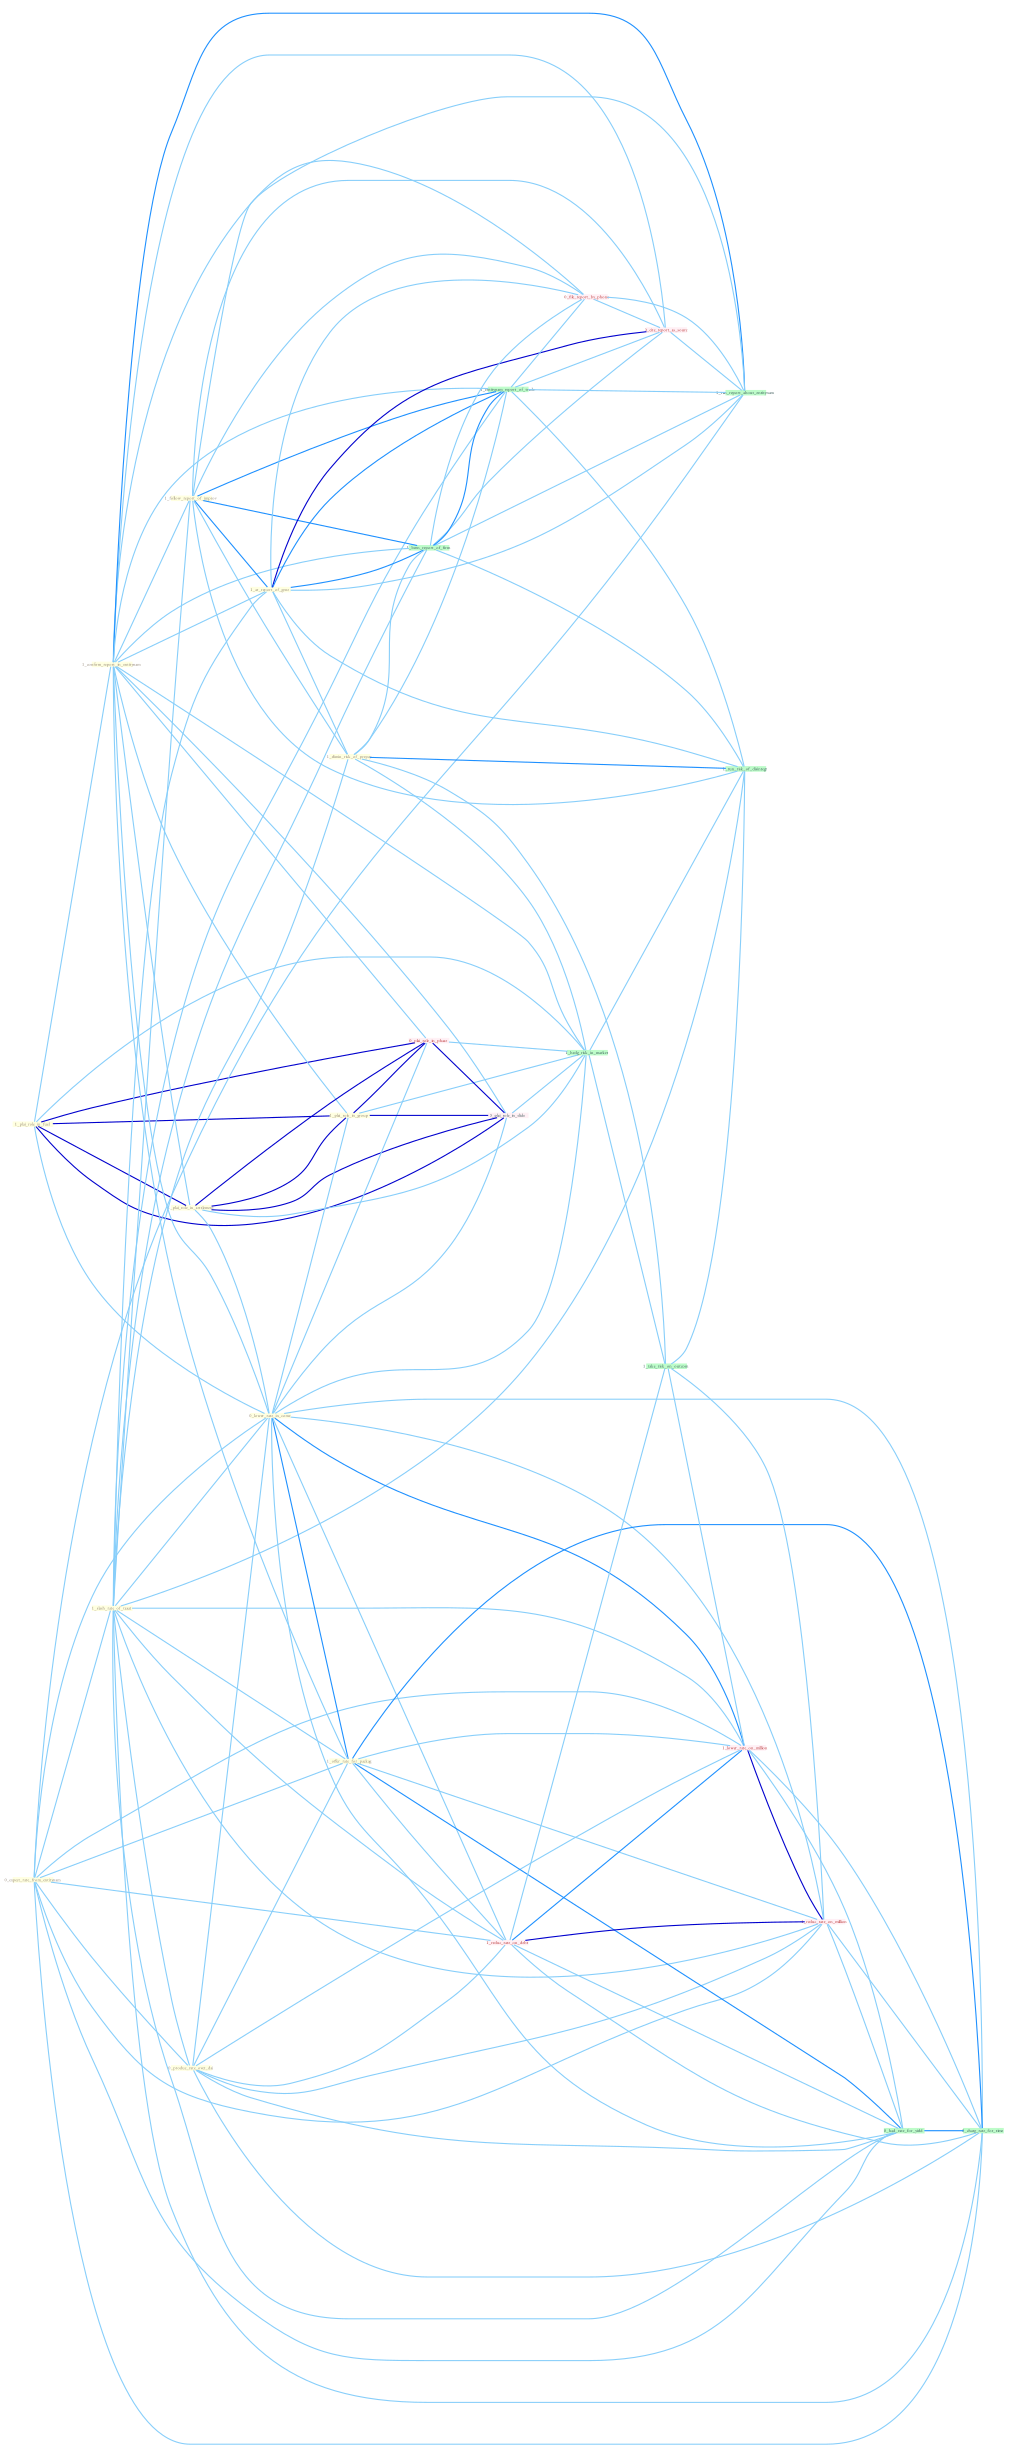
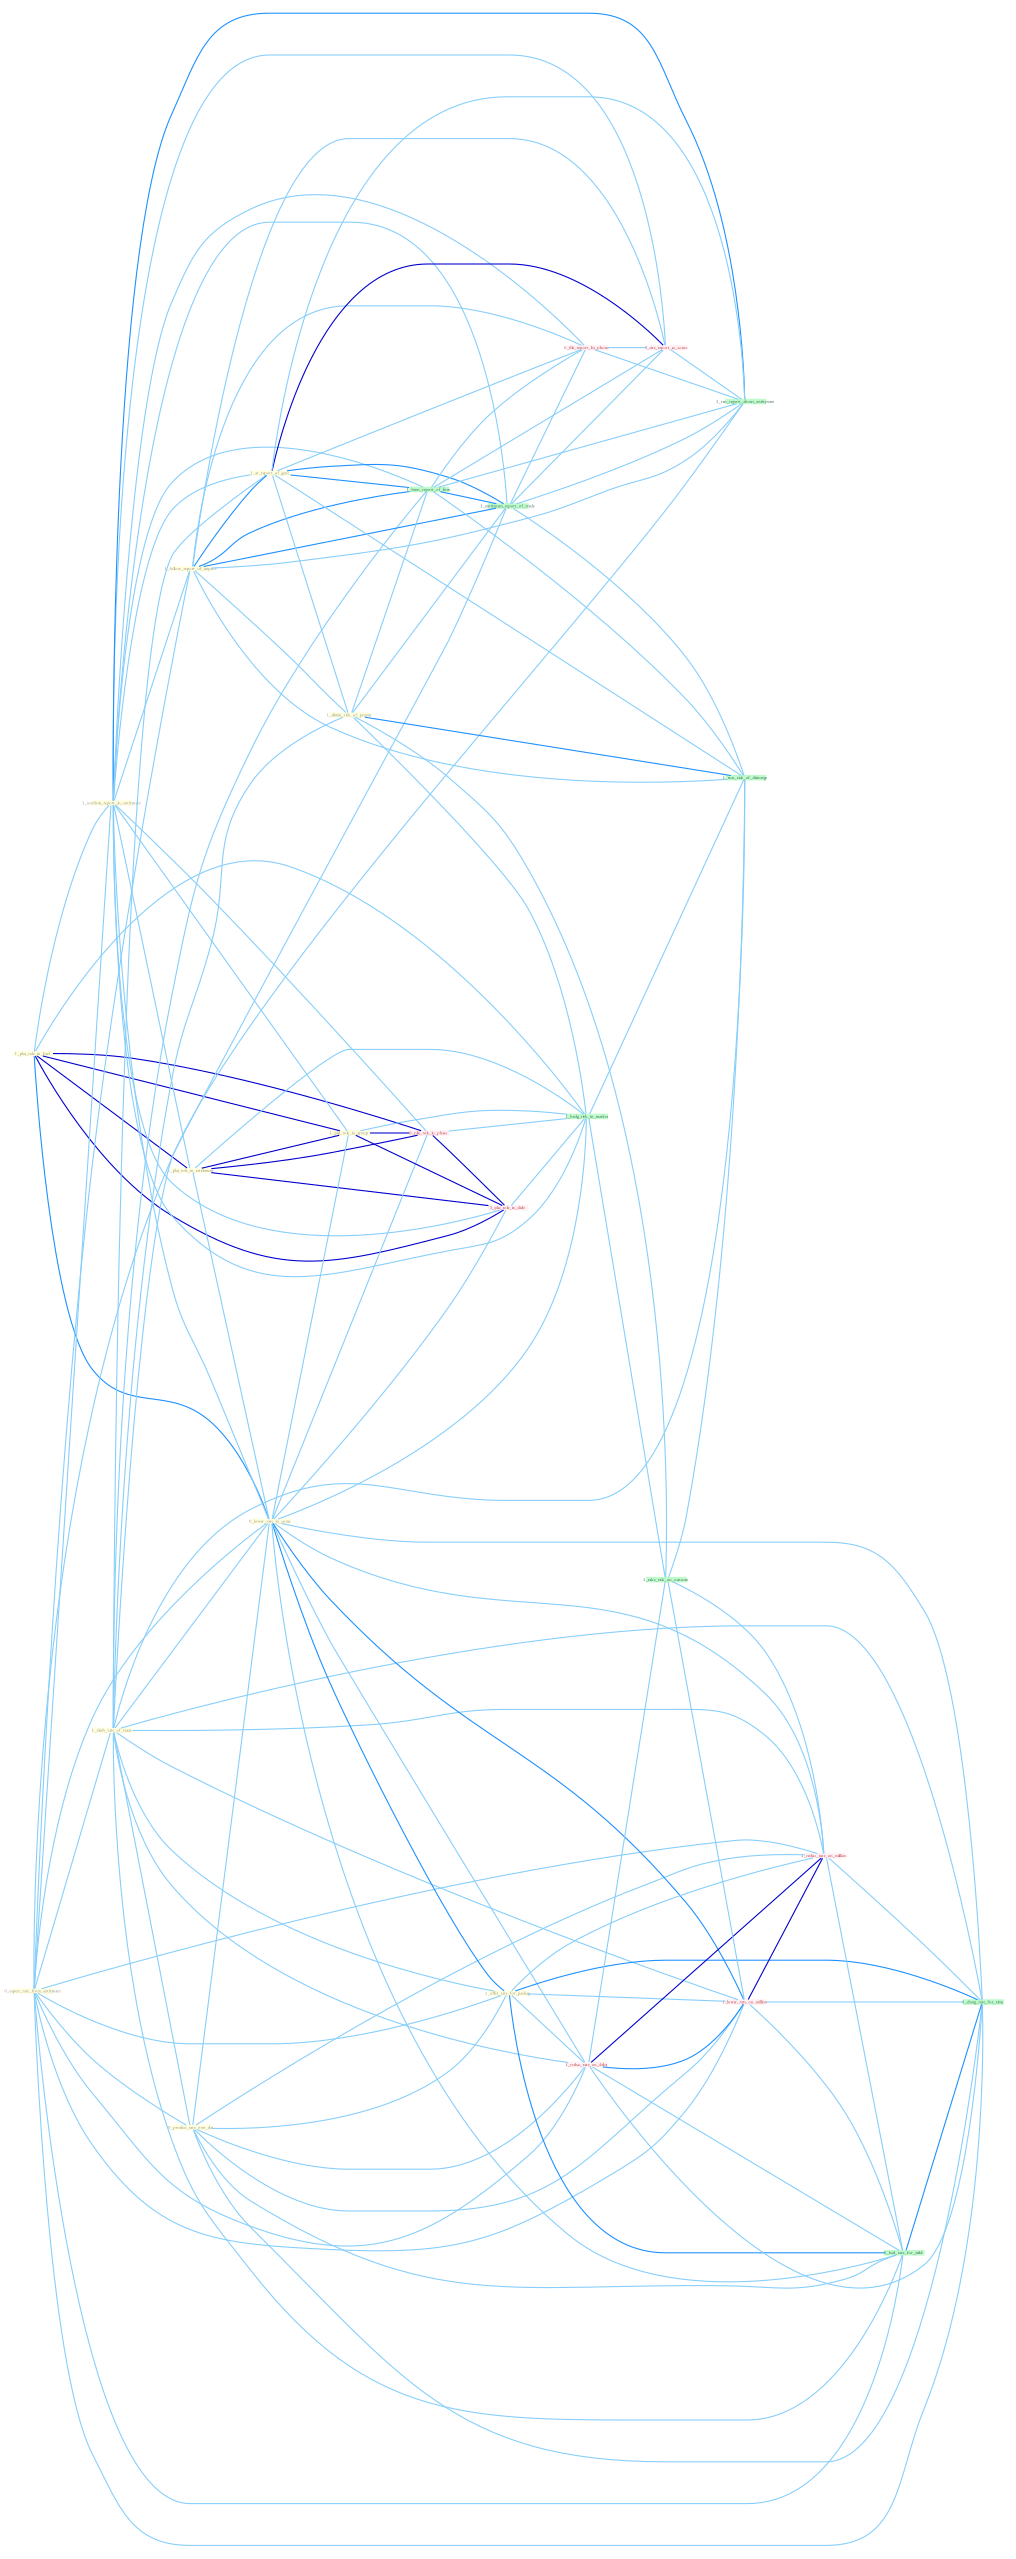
edge "1_follow_report_of_improv" -- "1_slash_rate_of_taxat": now "1_follow_report_of_improv" -- "0_expect_rate_from_entitynam"
node "0_plai_role_in_slide": fontcolor #2f4f4f -> #b22222
edge "1_confirm_report_in_entitynam" -- "1_offer_rate_for_packag": now "1_confirm_report_in_entitynam" -- "0_expect_rate_from_entitynam"
edge "1_plai_role_in_fuel" -- "0_lower_rate_in_come": color #87cefa -> #1e90ff
